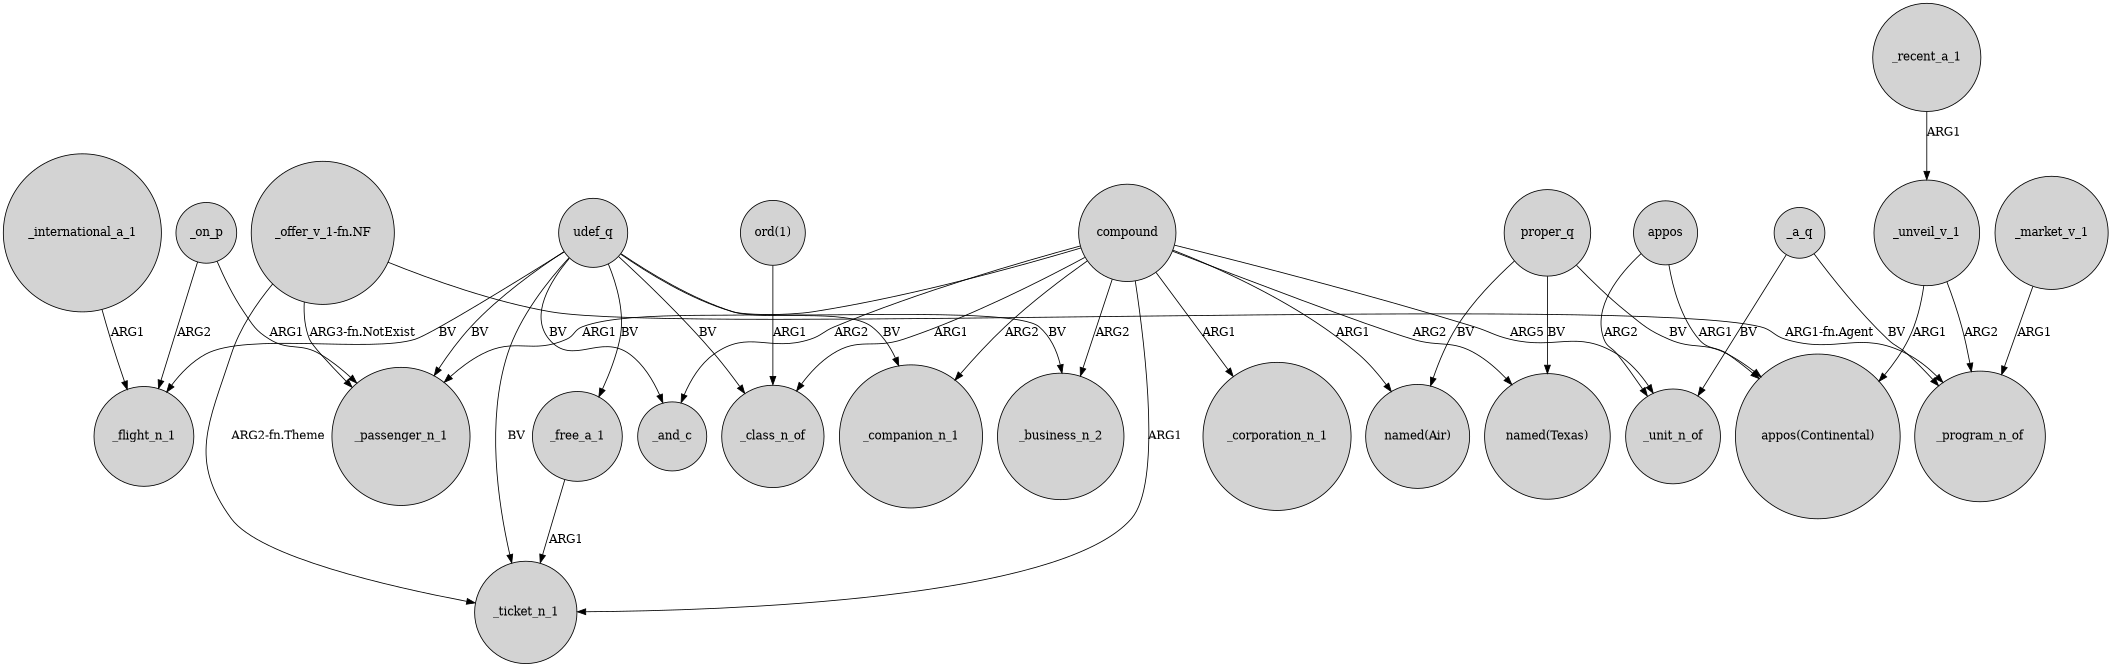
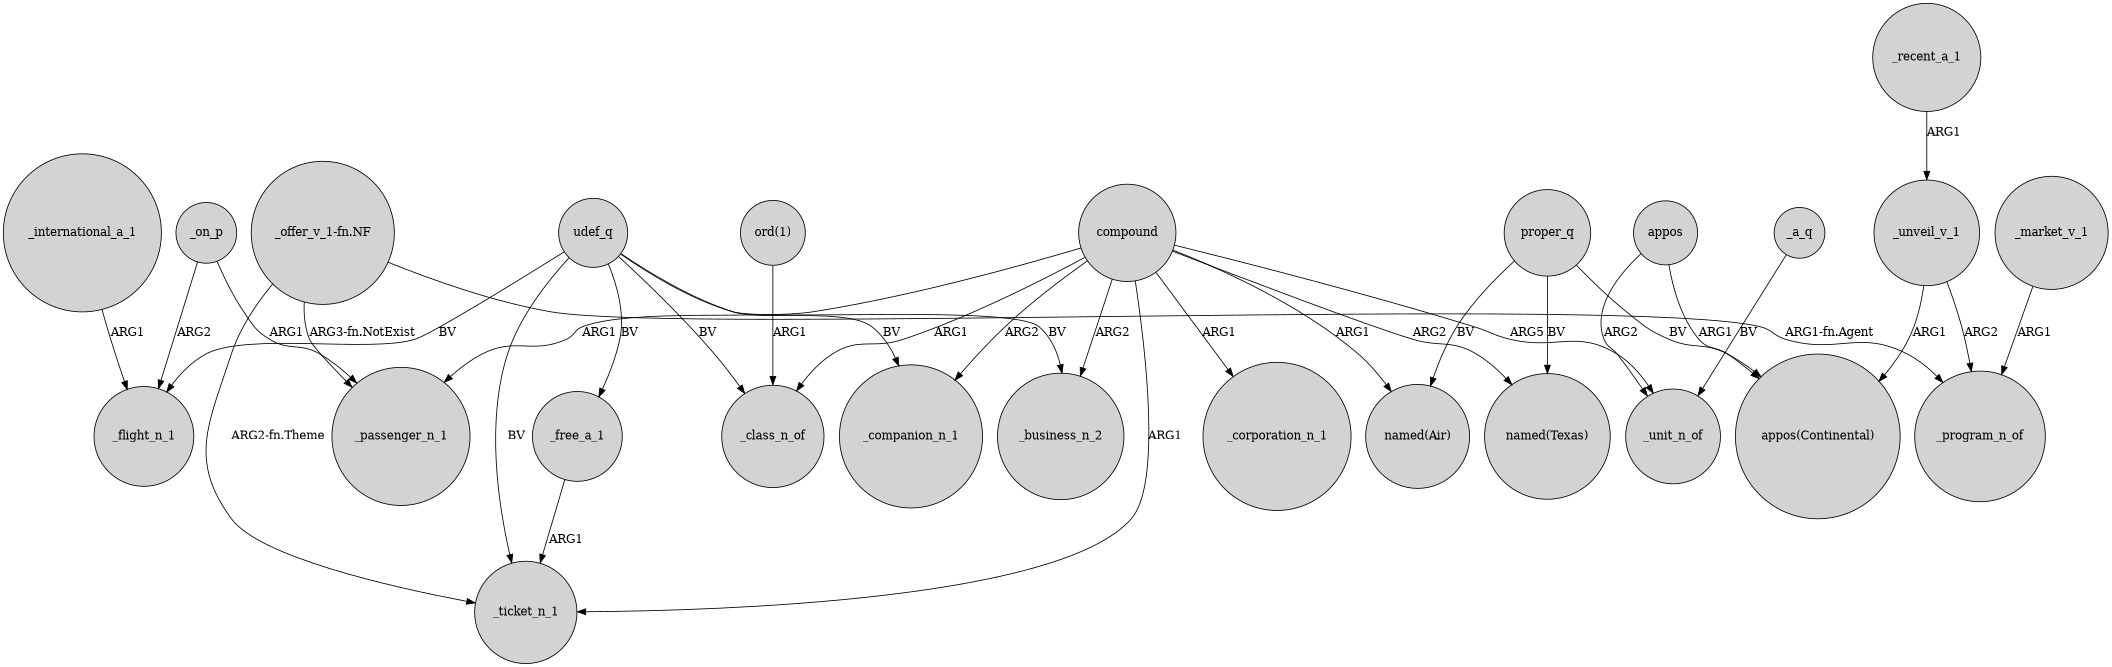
edge "udef_q" -> "_passenger_n_1": removed, label "BV"
edge "_a_q" -> "_program_n_of": removed, label "BV"
node "_and_c": removed
